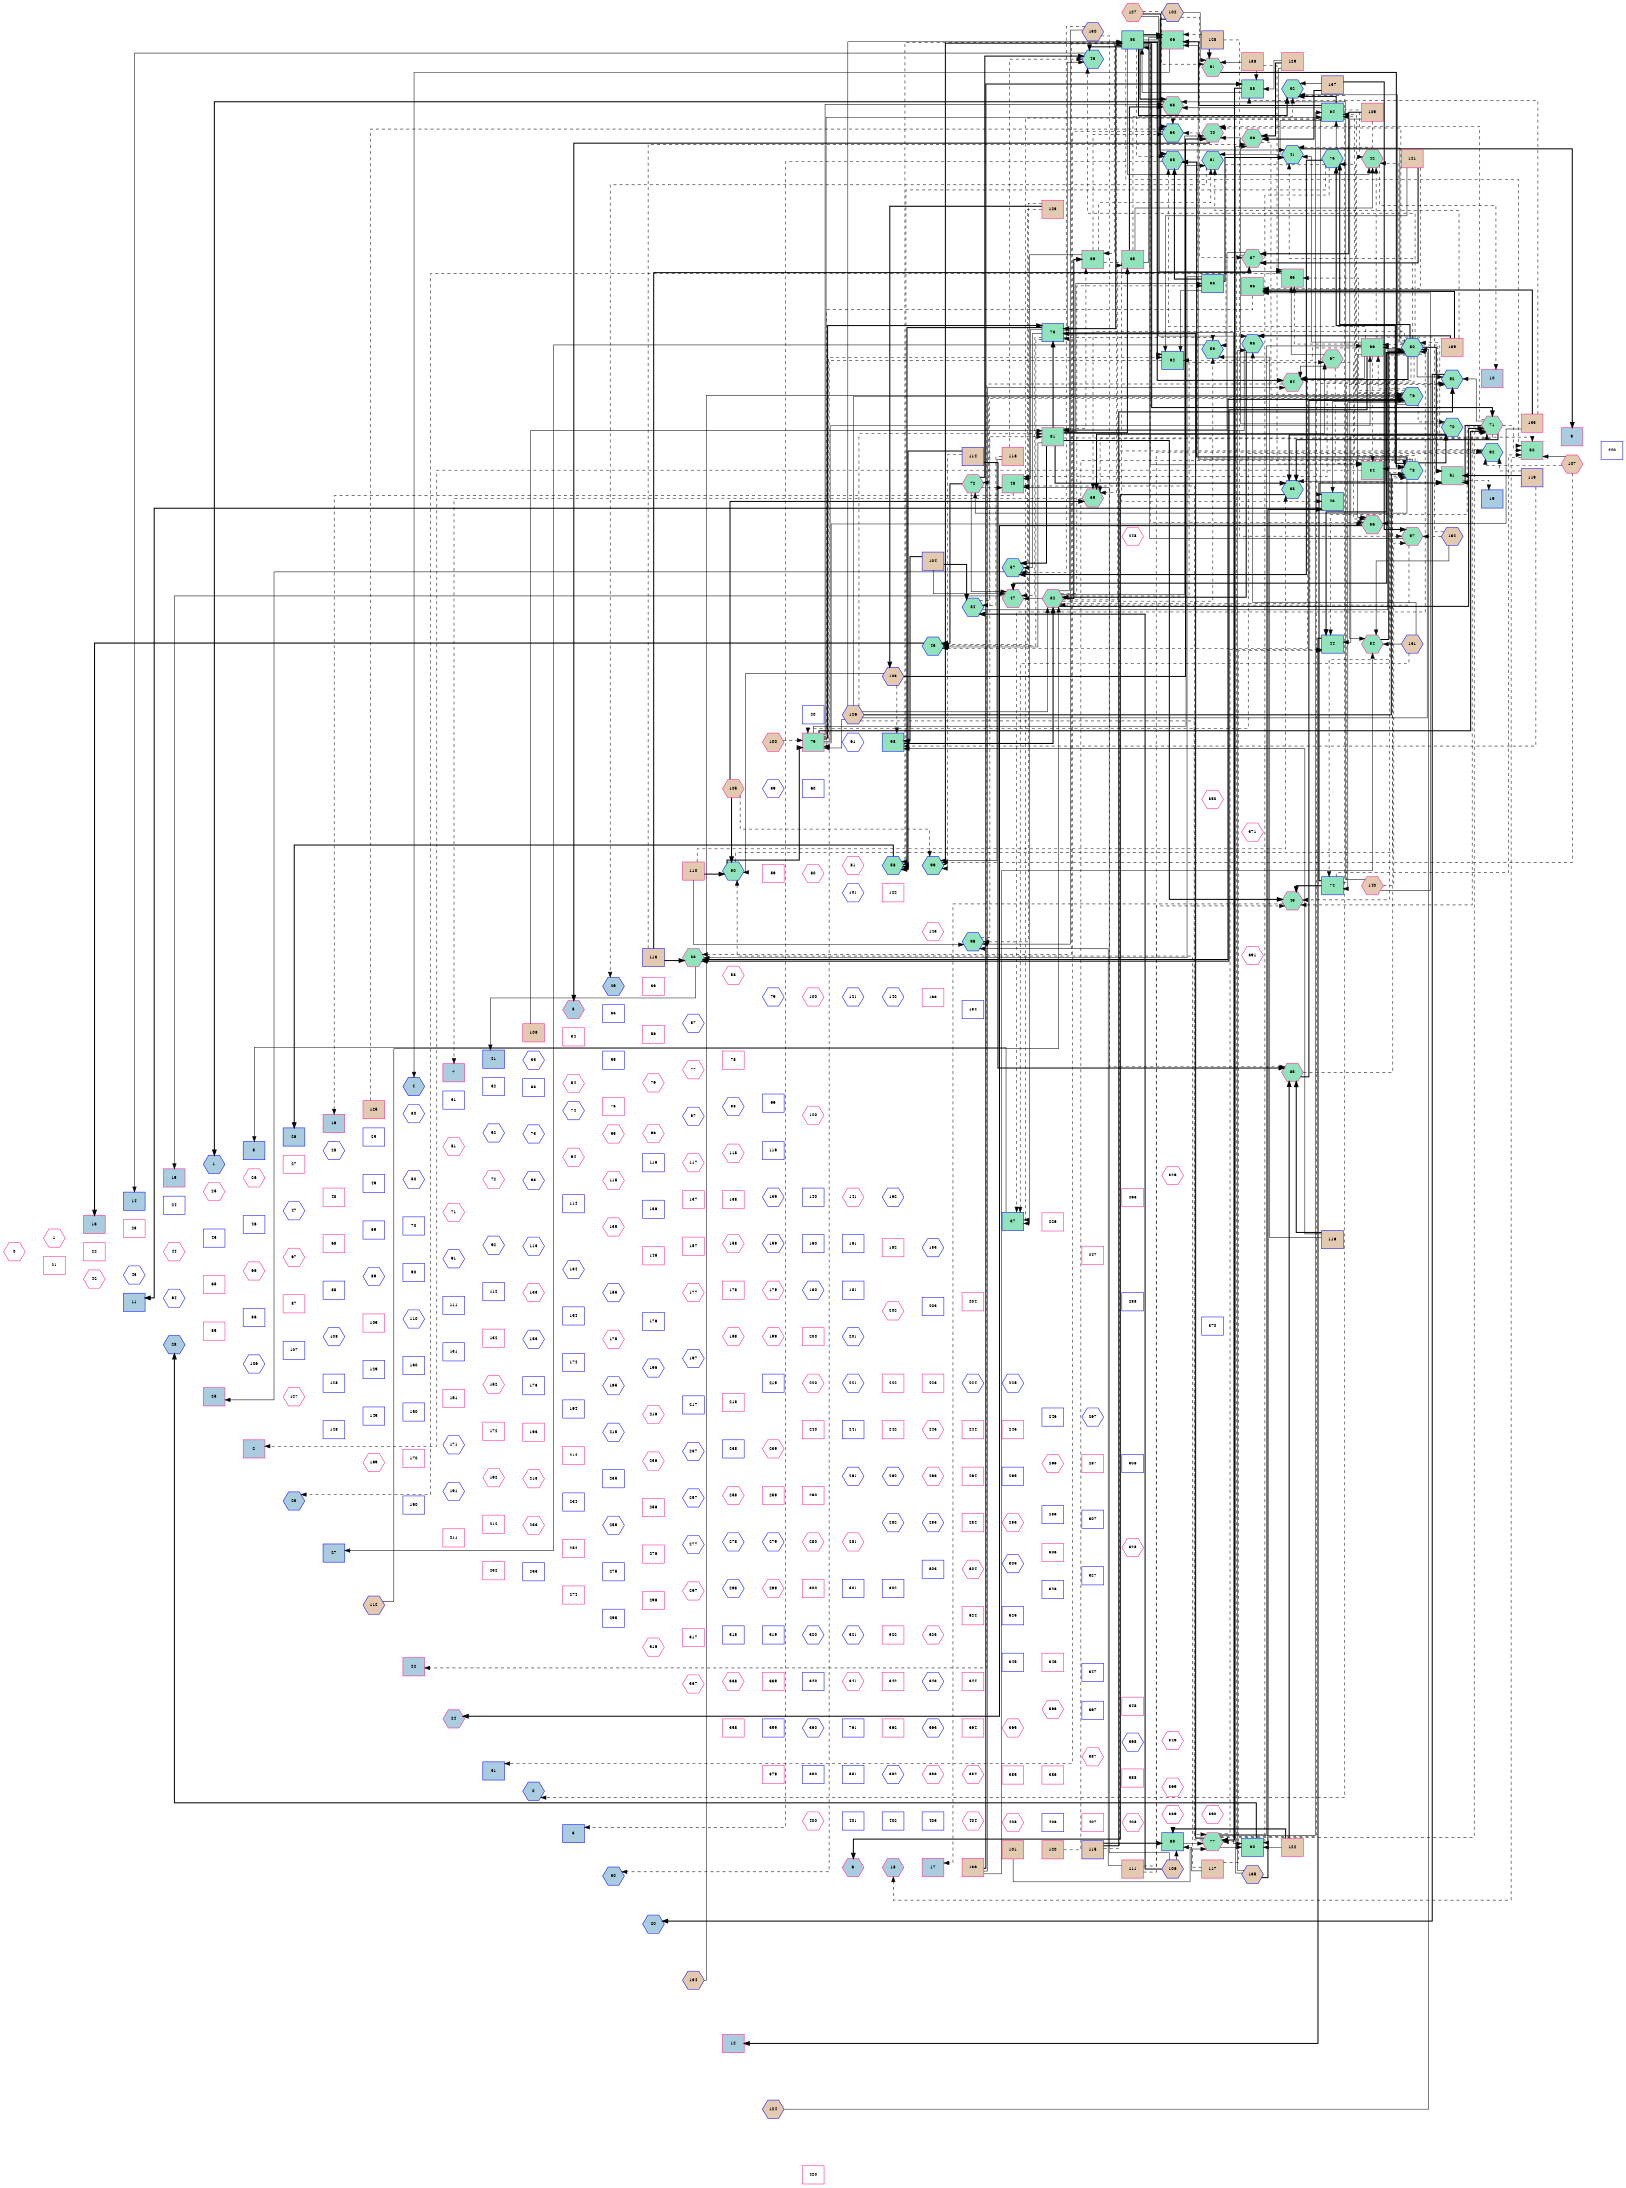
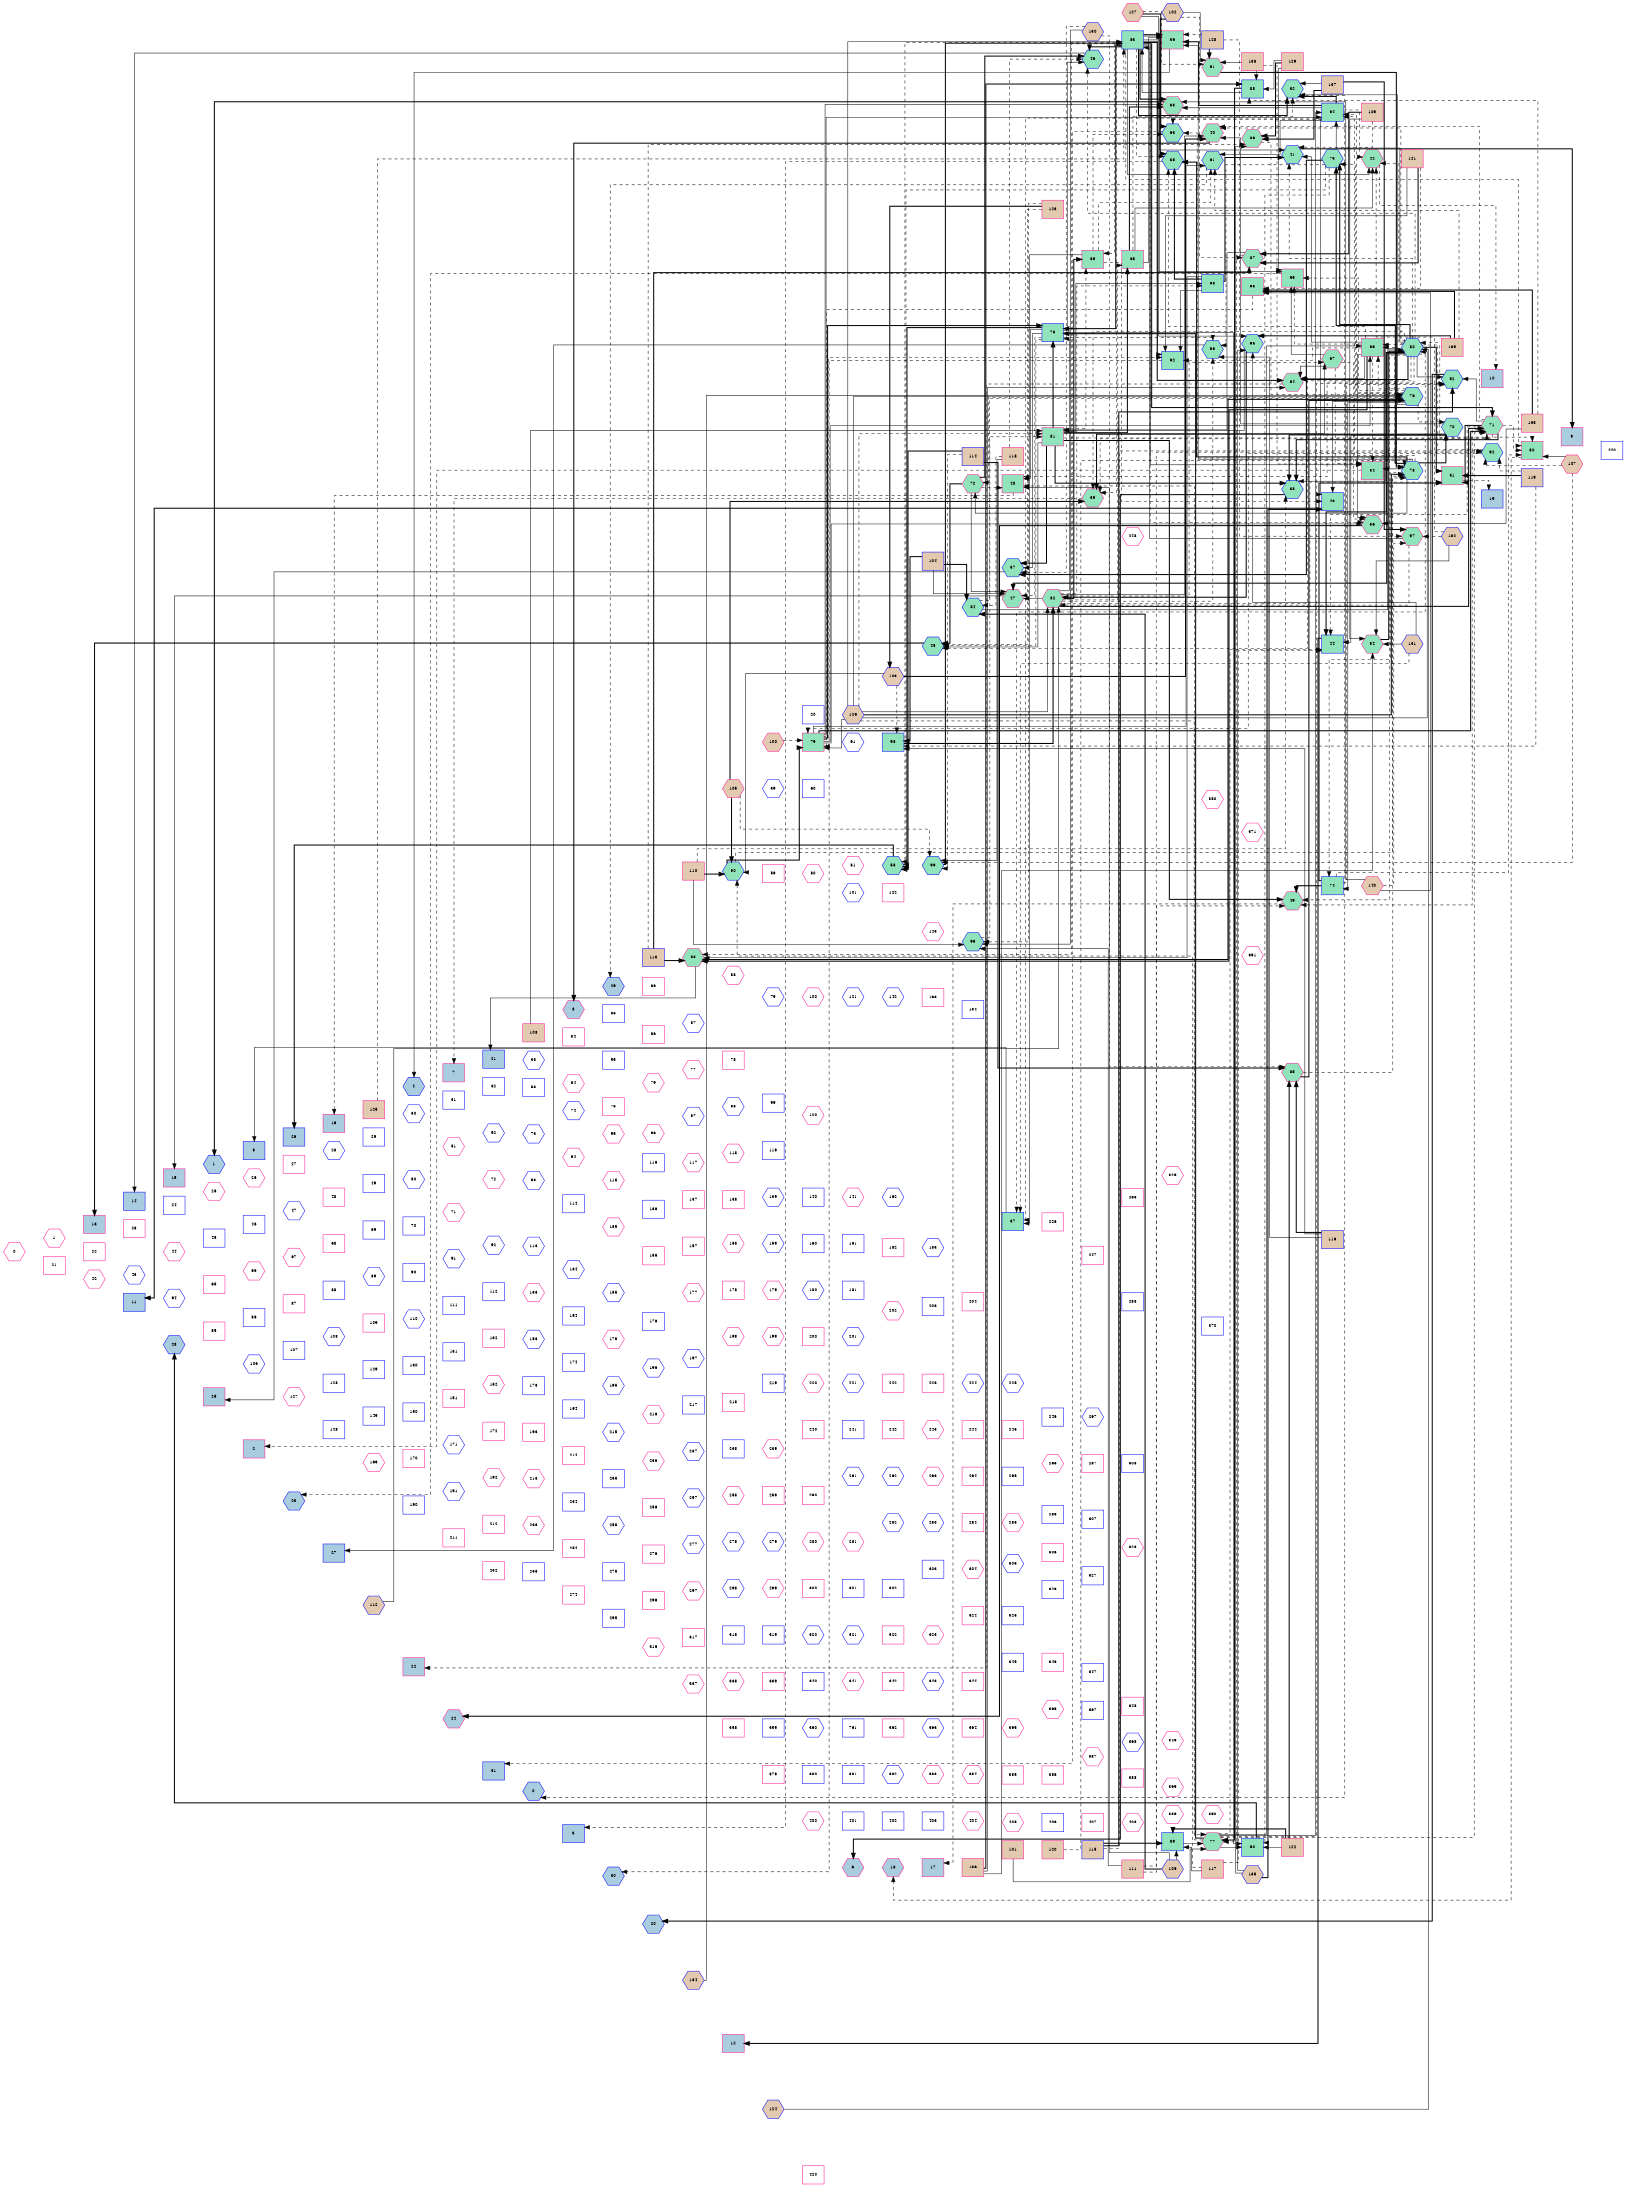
edge "125" -> "63": now "125" -> "83"
node "146": label "146" -> "156"
